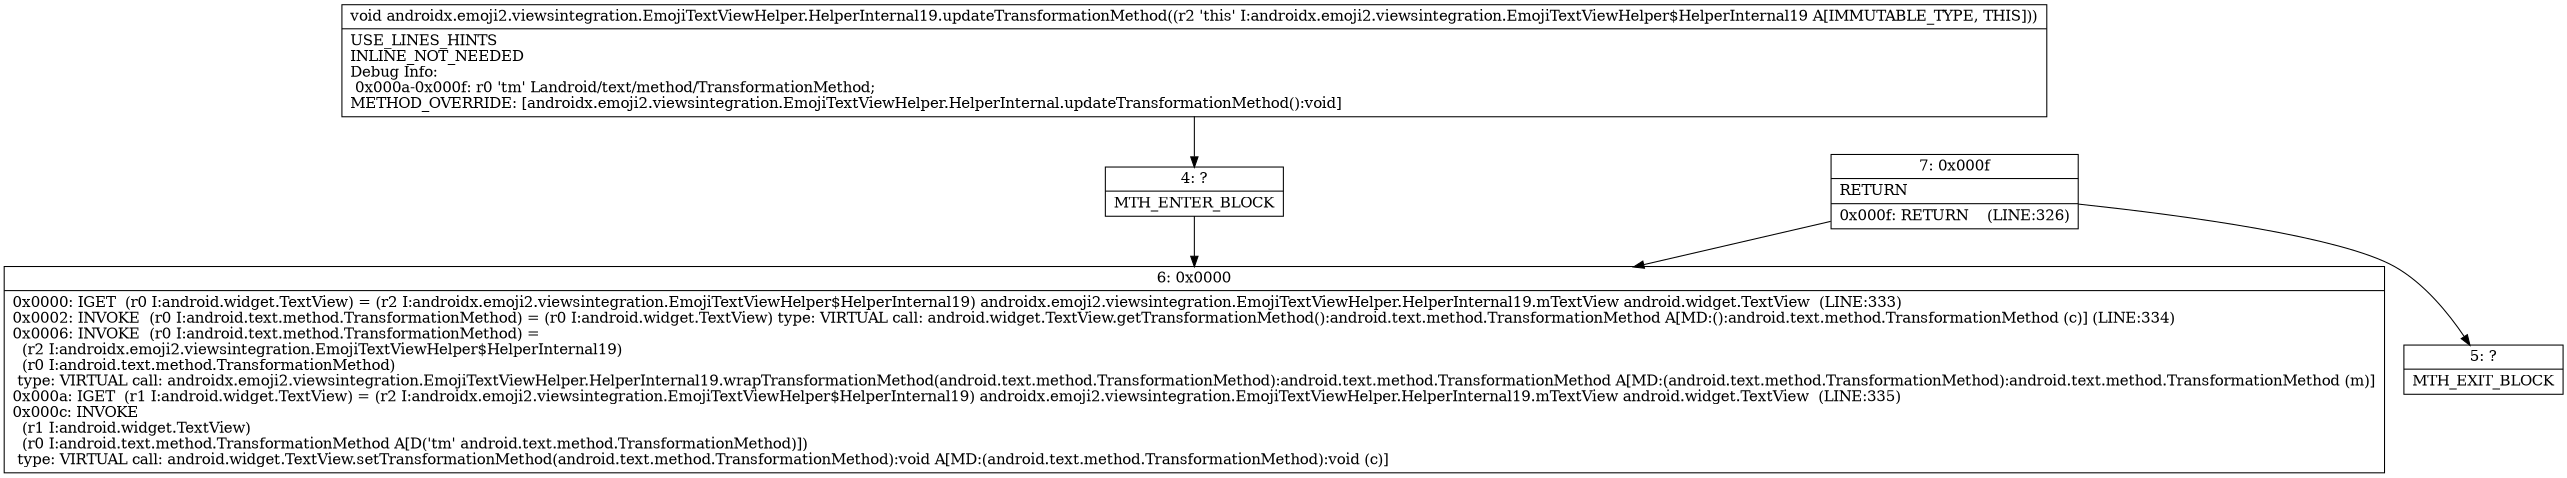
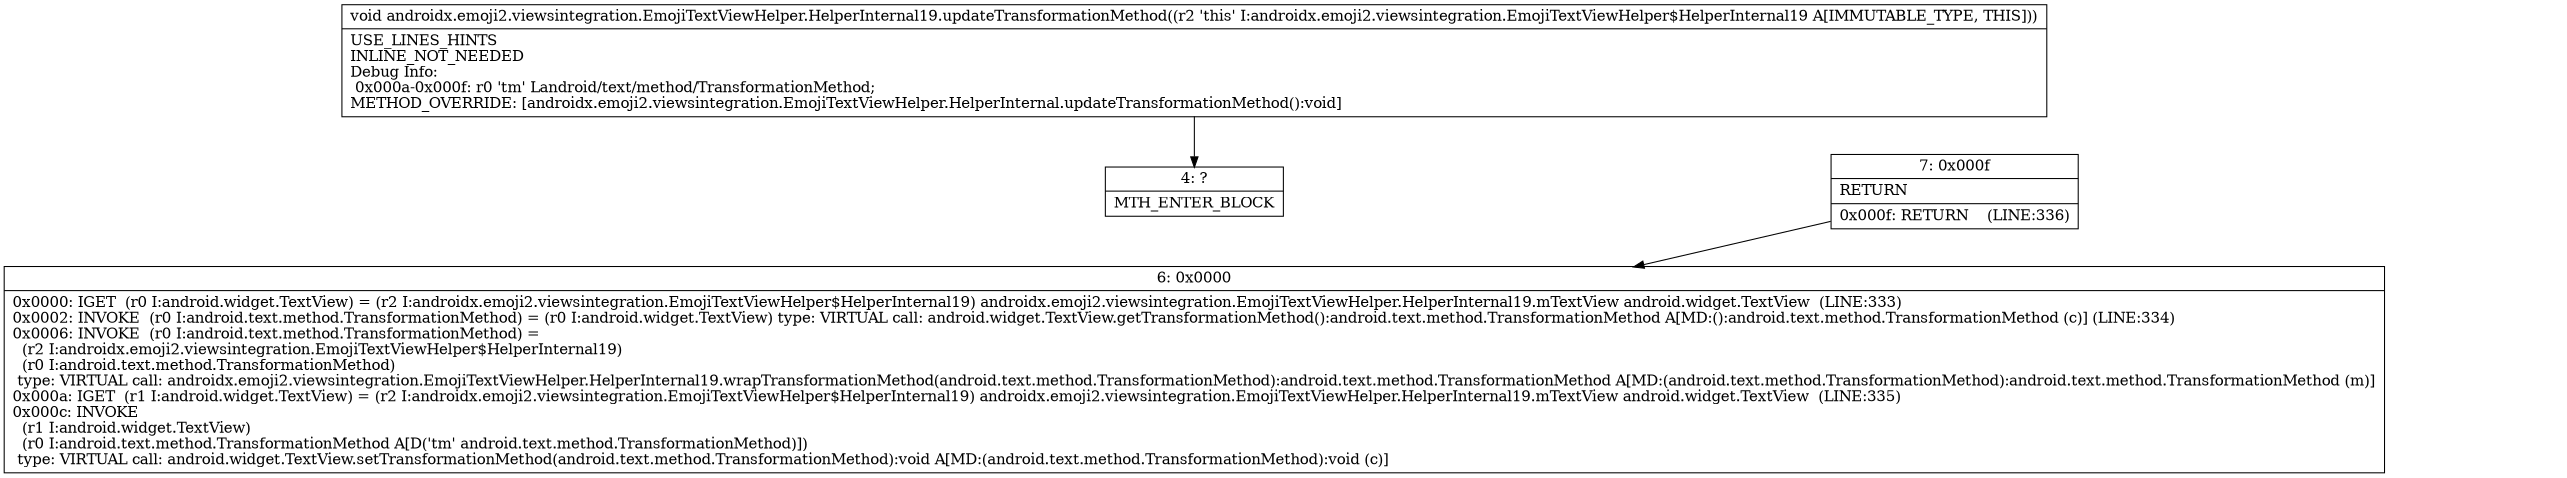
node "7: 0x000f": text "0x000f: RETURN    (LINE:326)" -> "0x000f: RETURN    (LINE:336)"
edge "4: ?" -> "6: 0x0000": removed
node "5: ?": removed
